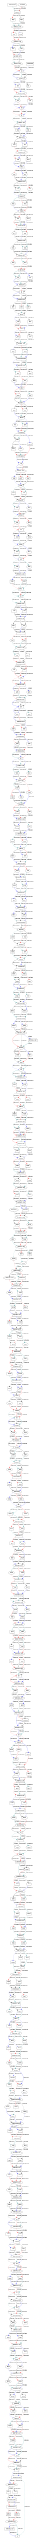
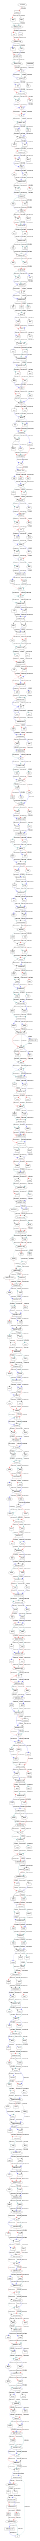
node "SA*01:01:01:01": removed
edge "1598G" -> "1599C": now "1598G" -> "1600CA"
